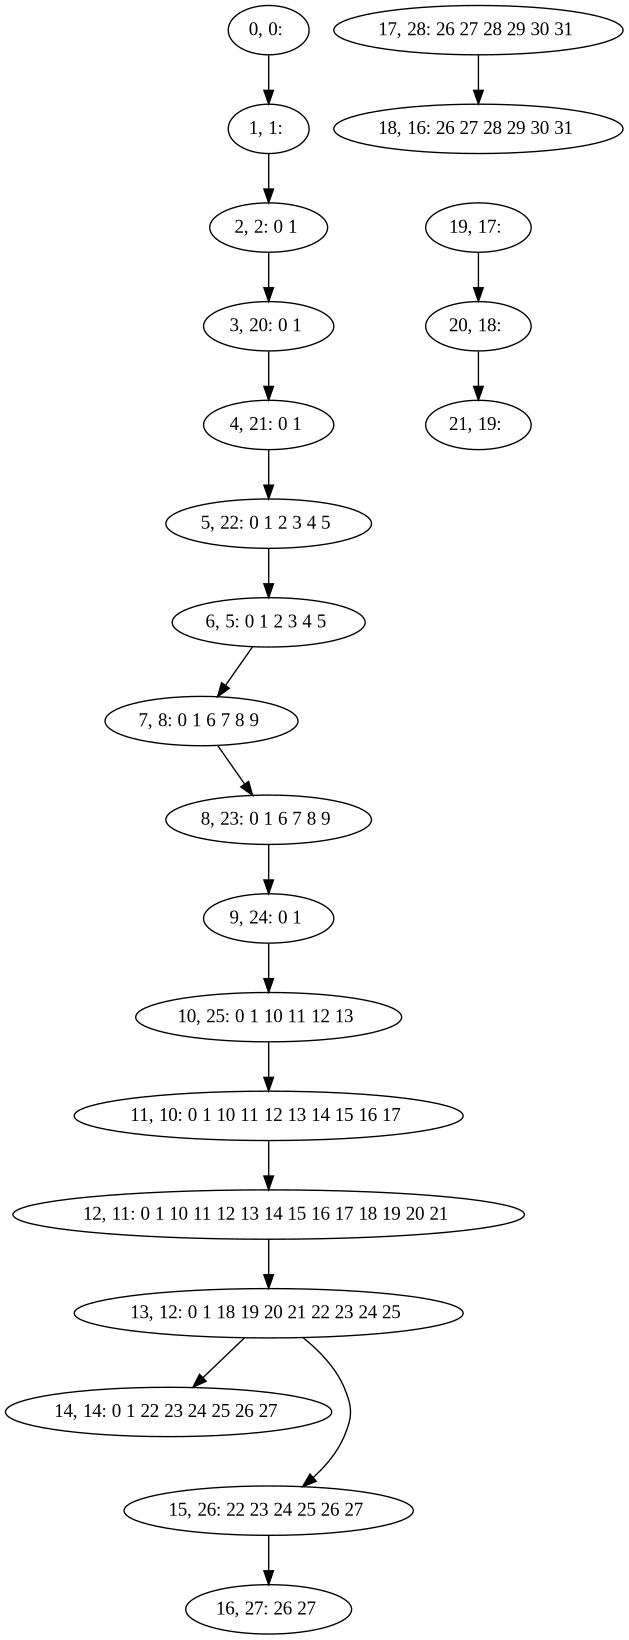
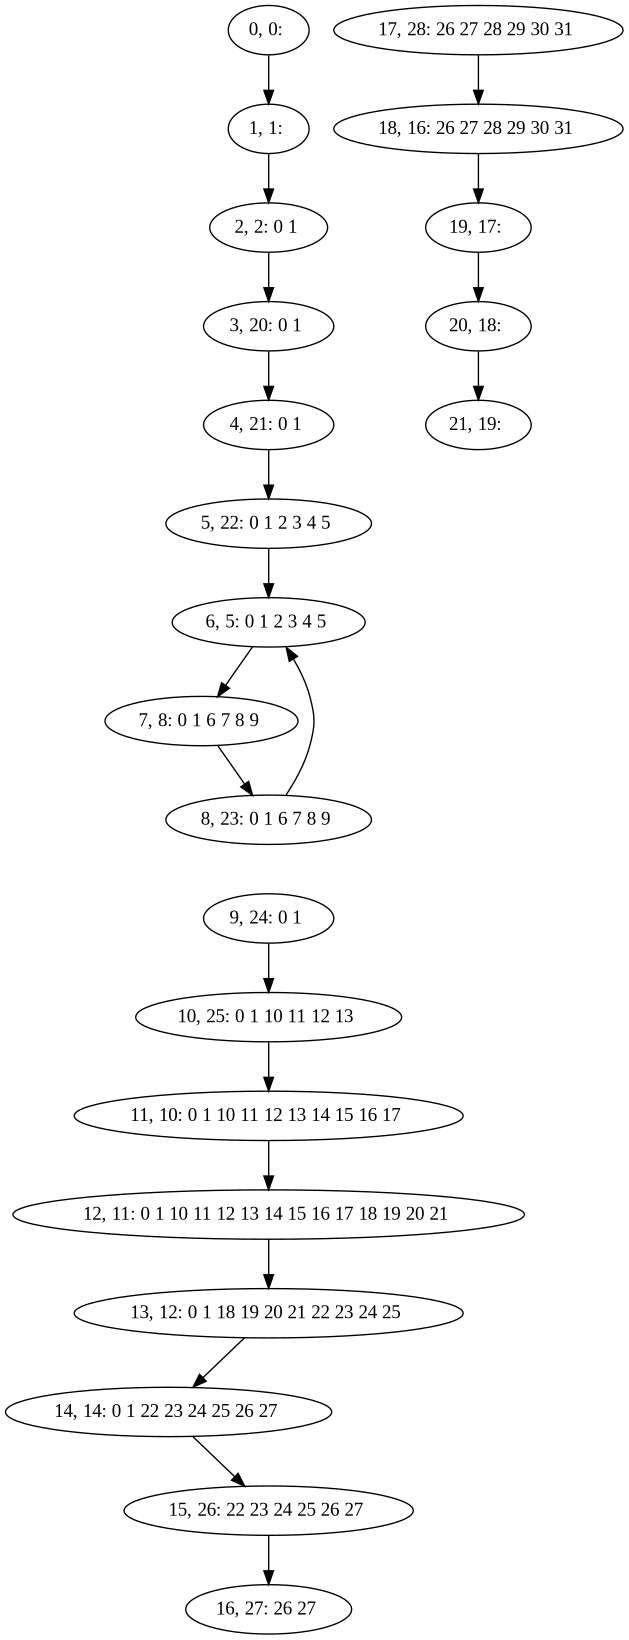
edge "18, 16: 26 27 28 29 30 31" -> "19, 17:": added
edge "8, 23: 0 1 6 7 8 9" -> "9, 24: 0 1": now "8, 23: 0 1 6 7 8 9" -> "6, 5: 0 1 2 3 4 5"
edge "13, 12: 0 1 18 19 20 21 22 23 24 25" -> "15, 26: 22 23 24 25 26 27": now "14, 14: 0 1 22 23 24 25 26 27" -> "15, 26: 22 23 24 25 26 27"
